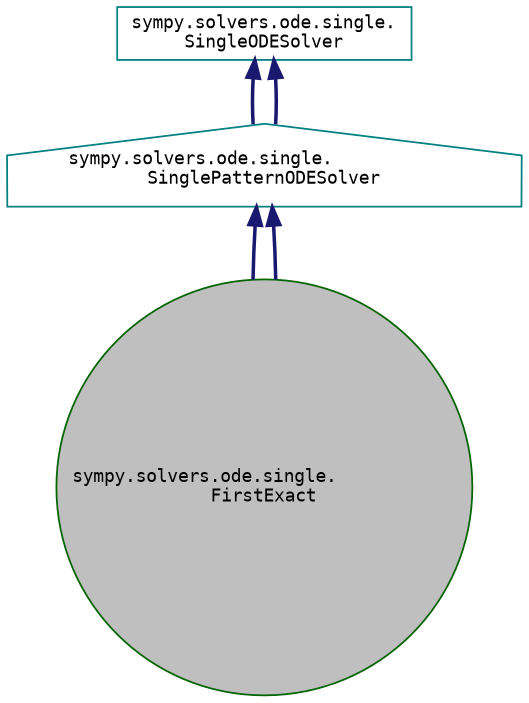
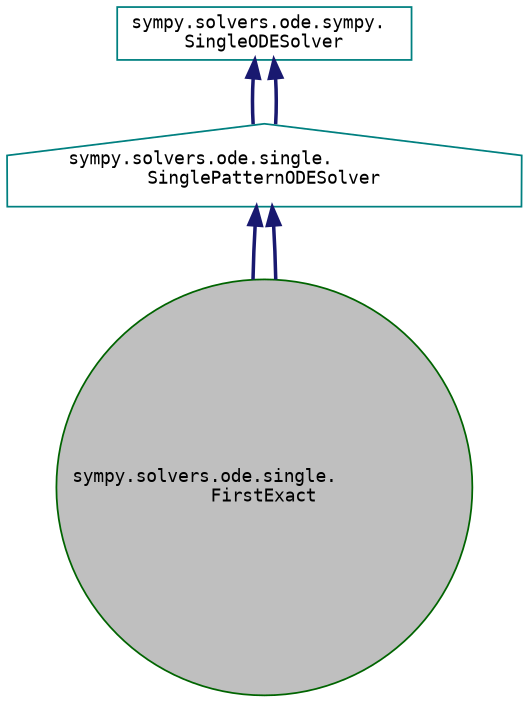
node "sympy.solvers.ode.single. SingleODESolver": label "sympy.solvers.ode.single. SingleODESolver" -> "sympy.solvers.ode.sympy. SingleODESolver"
